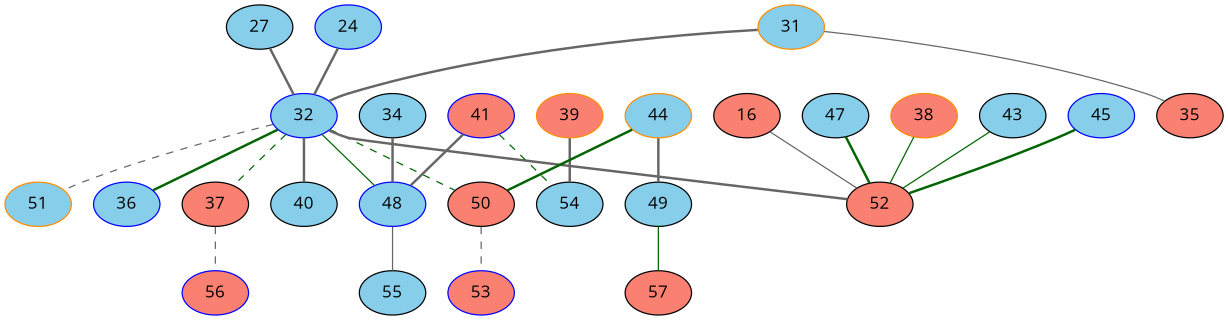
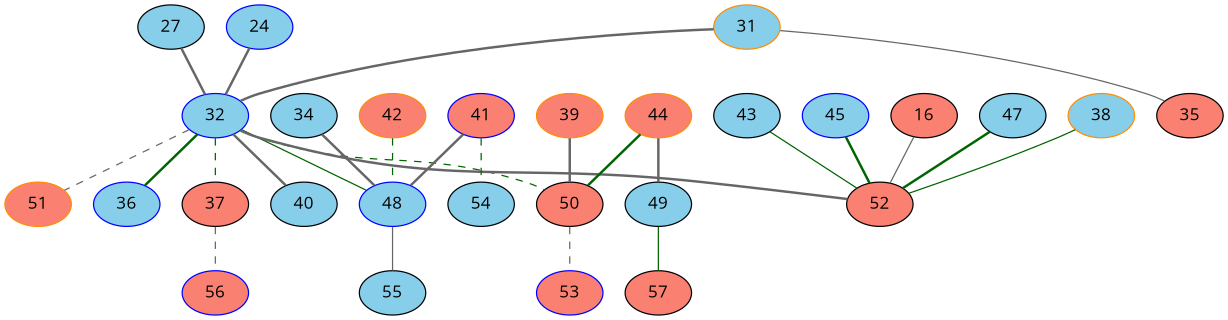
node "42": added
node "44": fillcolor skyblue -> salmon
node "38": fillcolor salmon -> skyblue
edge "39" -- "54": now "39" -- "50"
node "51": fillcolor skyblue -> salmon
